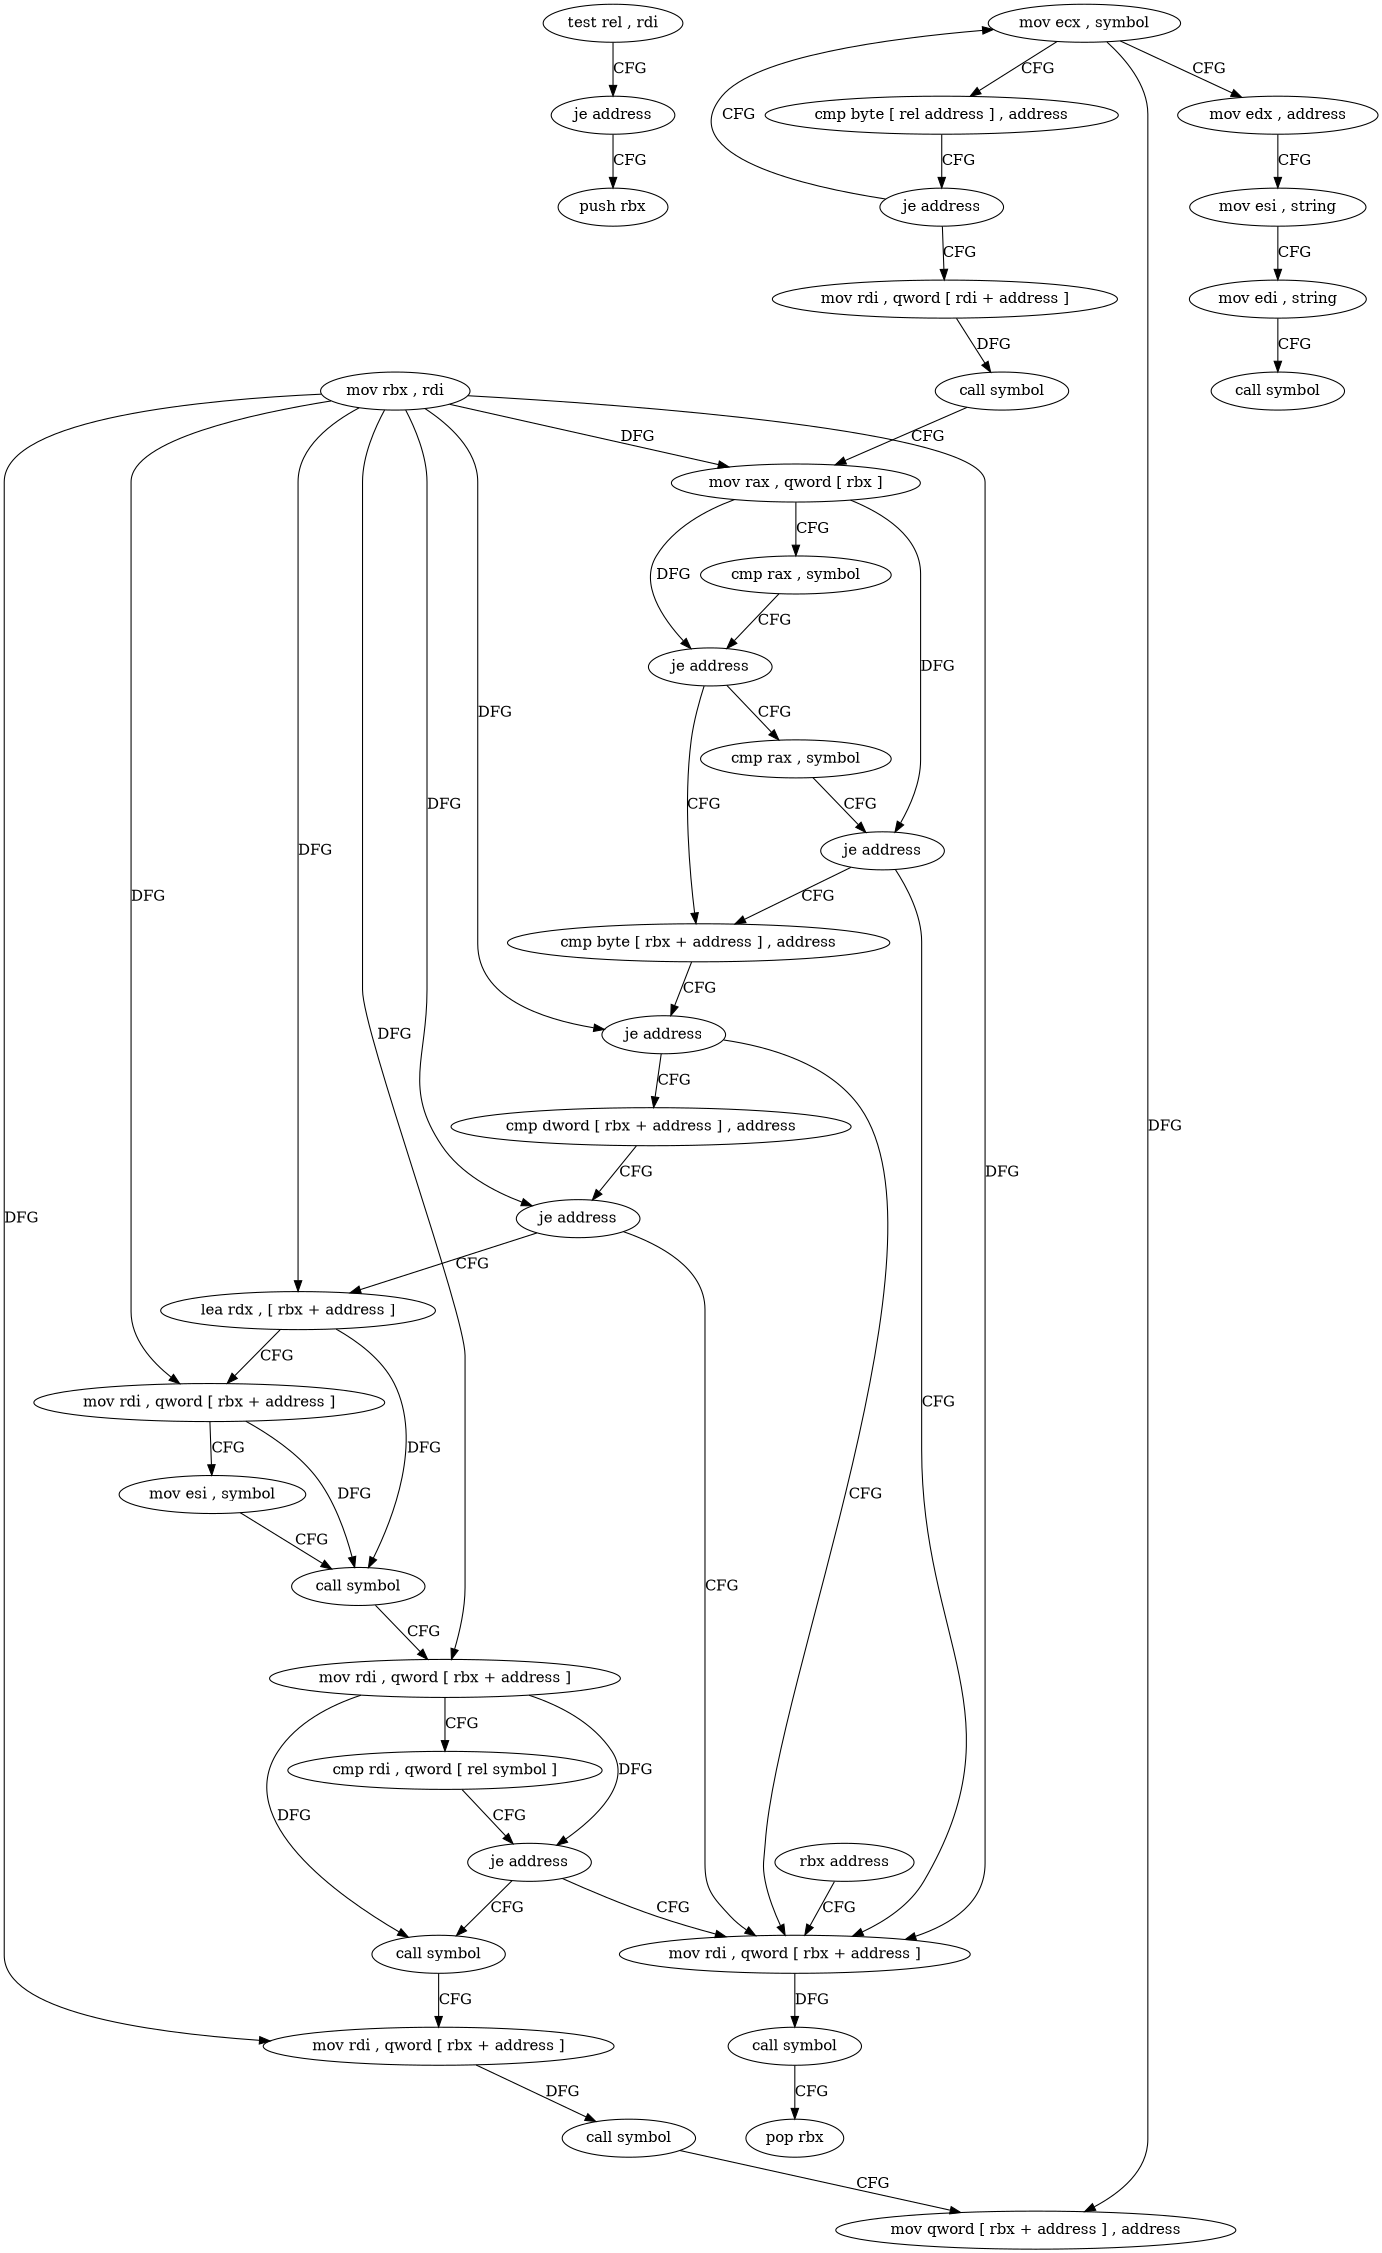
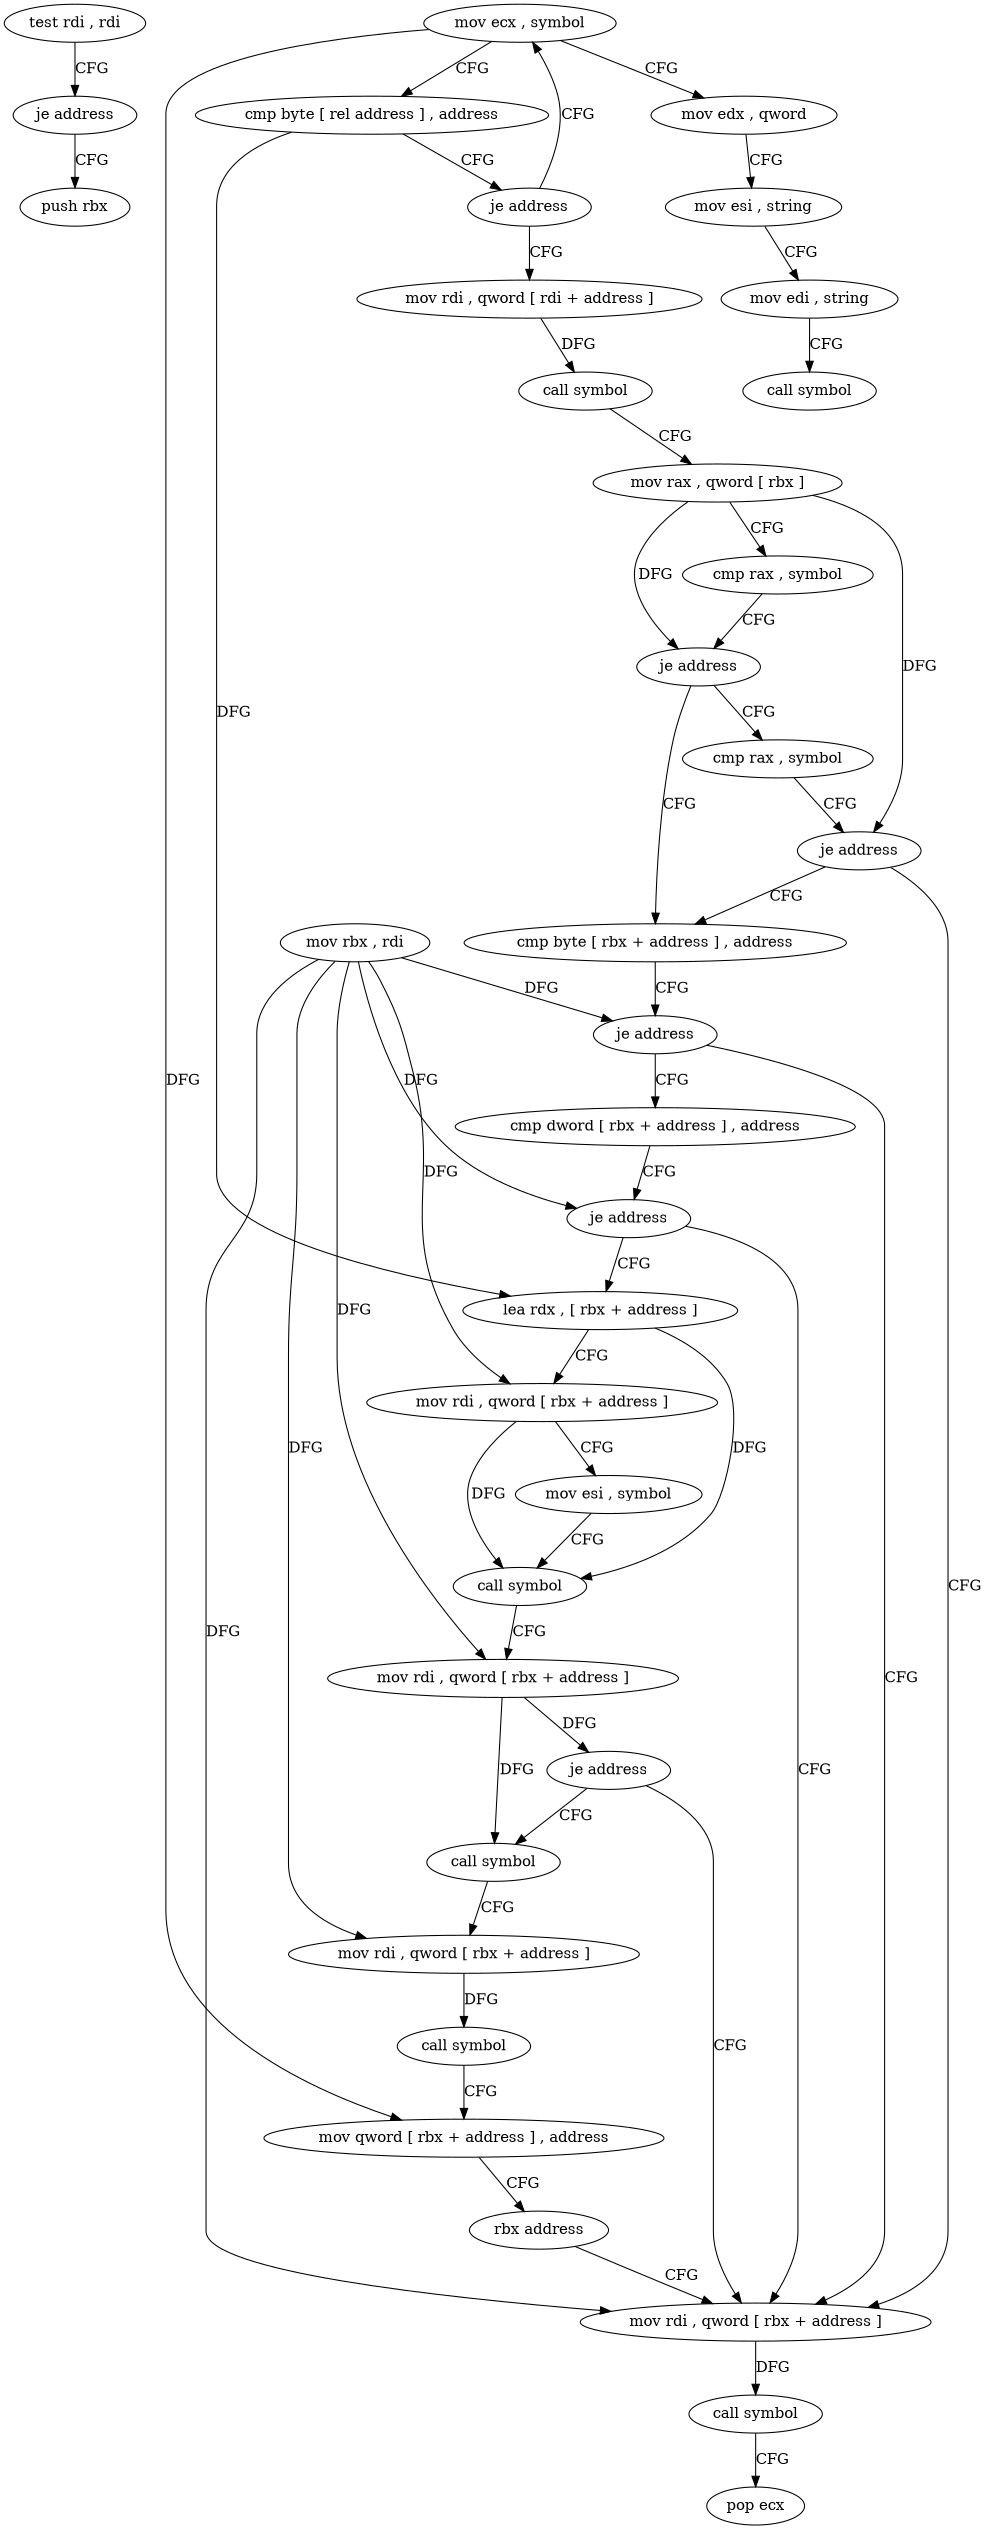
node "test rel , rdi": label "test rel , rdi" -> "test rdi , rdi"
node "mov edx , address": label "mov edx , address" -> "mov edx , qword"
edge "mov rbx , rdi" -> "mov rax , qword [ rbx ]": removed, label "DFG"
edge "mov rbx , rdi" -> "lea rdx , [ rbx + address ]": now "cmp byte [ rel address ] , address" -> "lea rdx , [ rbx + address ]"
node "cmp rdi , qword [ rel symbol ]": removed
node "pop rbx": label "pop rbx" -> "pop ecx"
edge "mov qword [ rbx + address ] , address" -> "rbx address": added, label "CFG"
